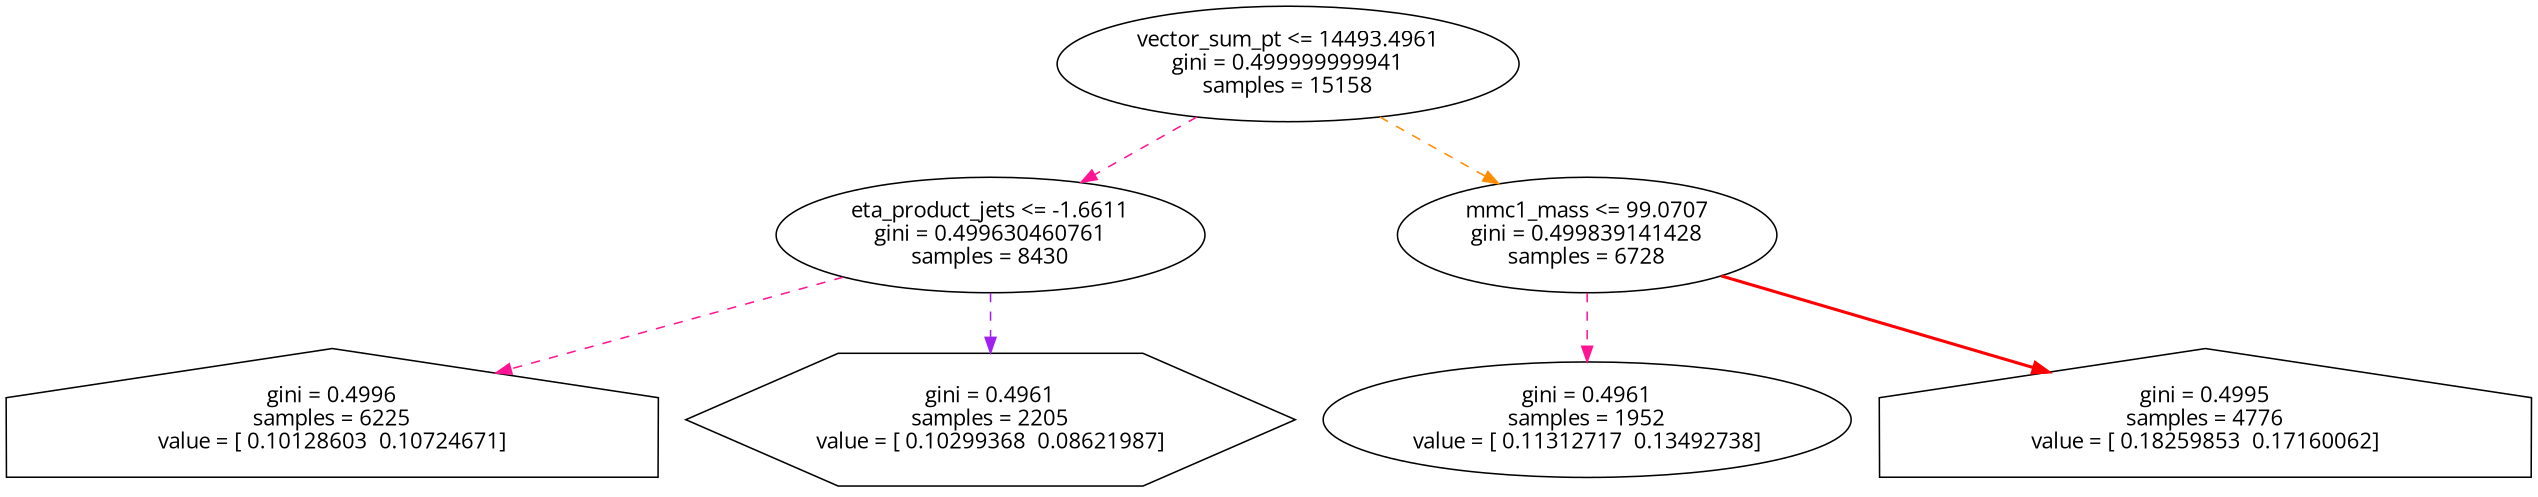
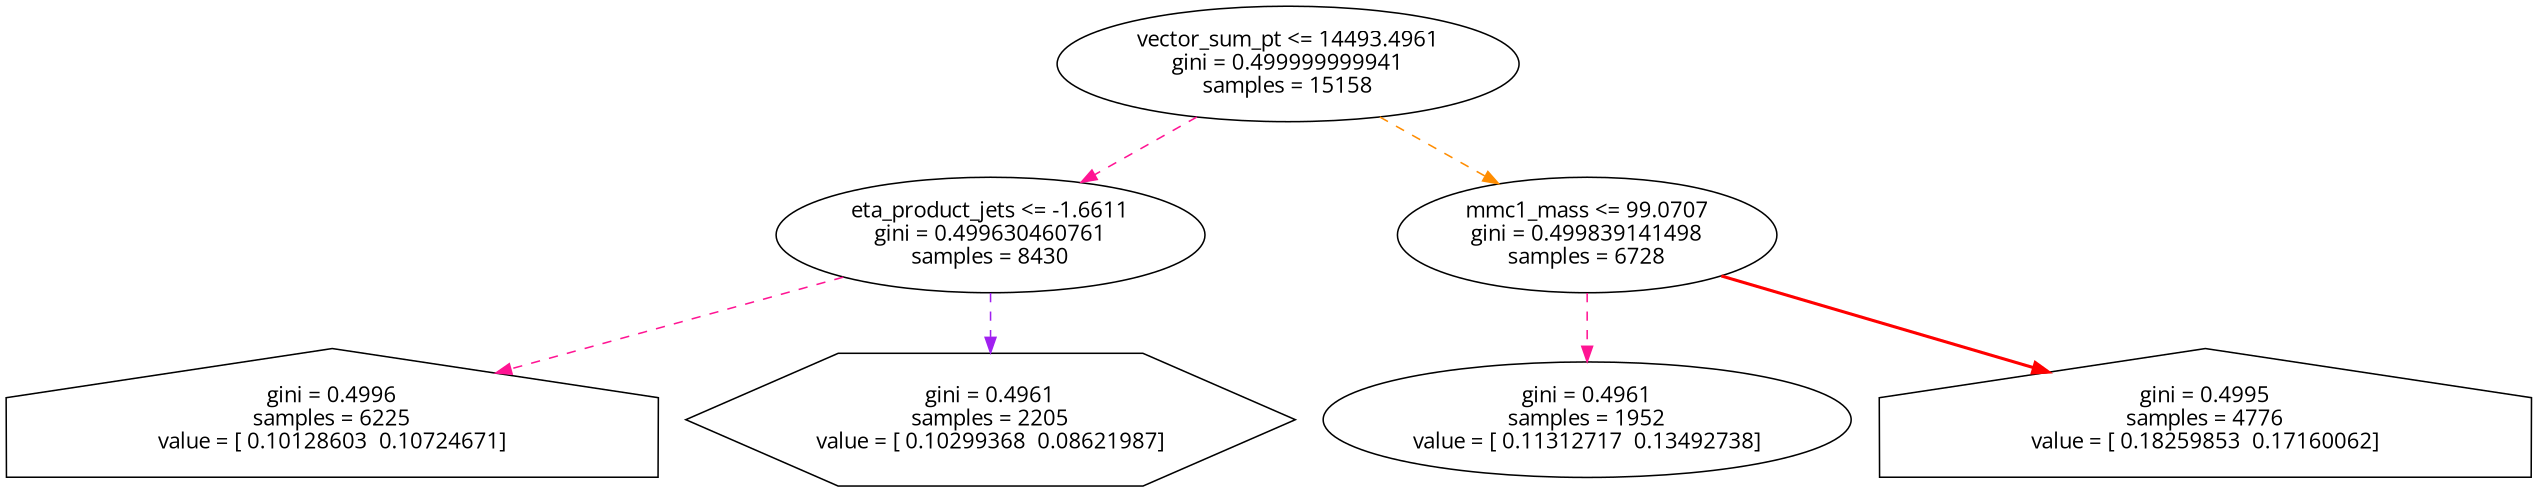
node "mmc1_mass <= 99.0707 gini = 0.499839141428 samples = 6728": label "mmc1_mass <= 99.0707 gini = 0.499839141428 samples = 6728" -> "mmc1_mass <= 99.0707 gini = 0.499839141498 samples = 6728"
